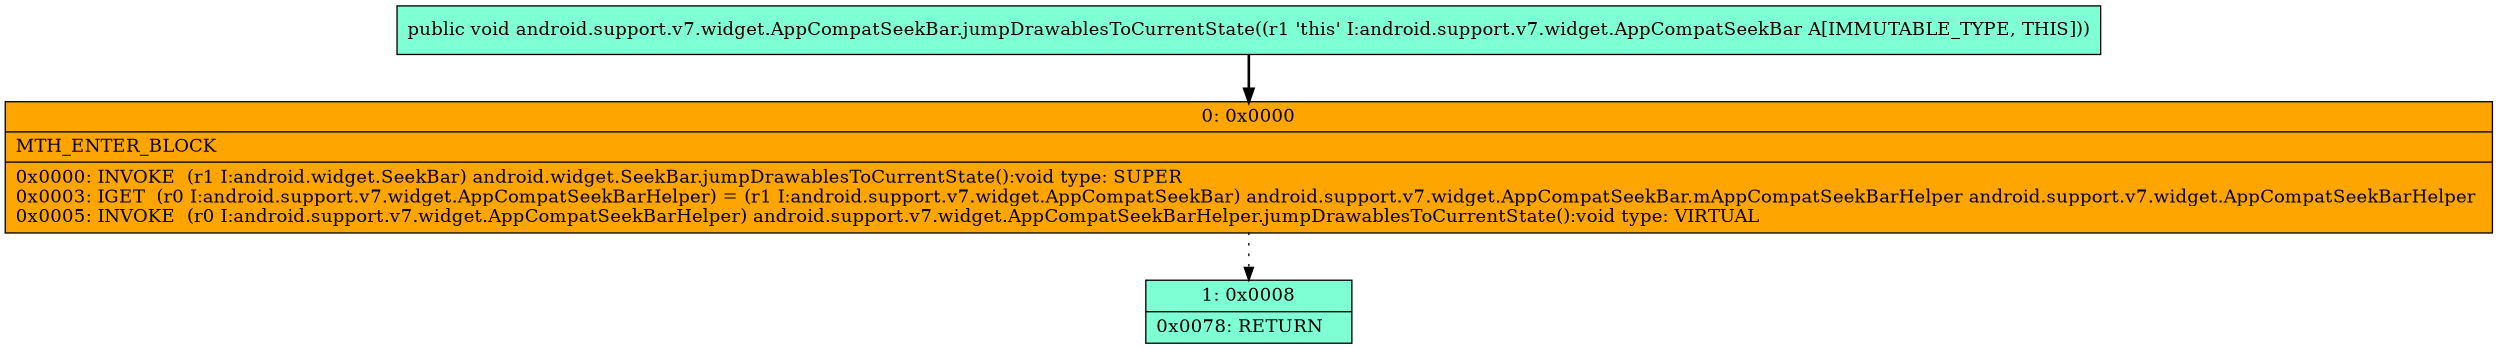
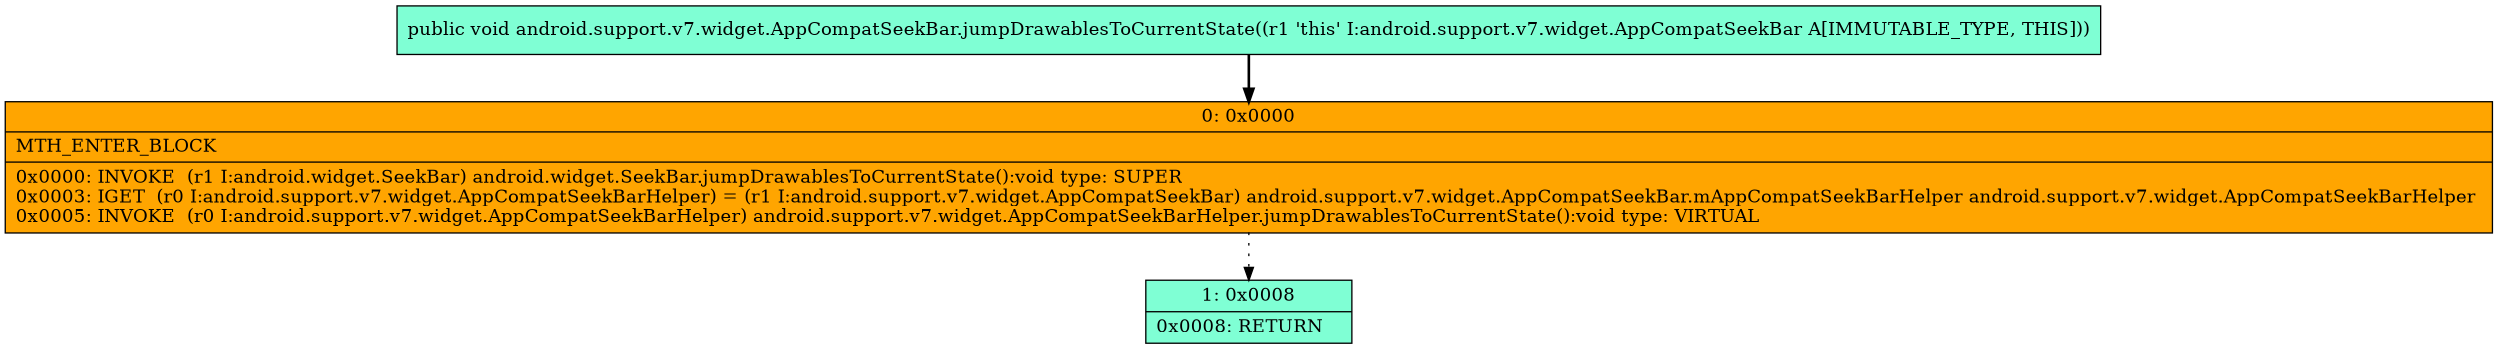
node "1: 0x0008": text "0x0078: RETURN" -> "0x0008: RETURN"
